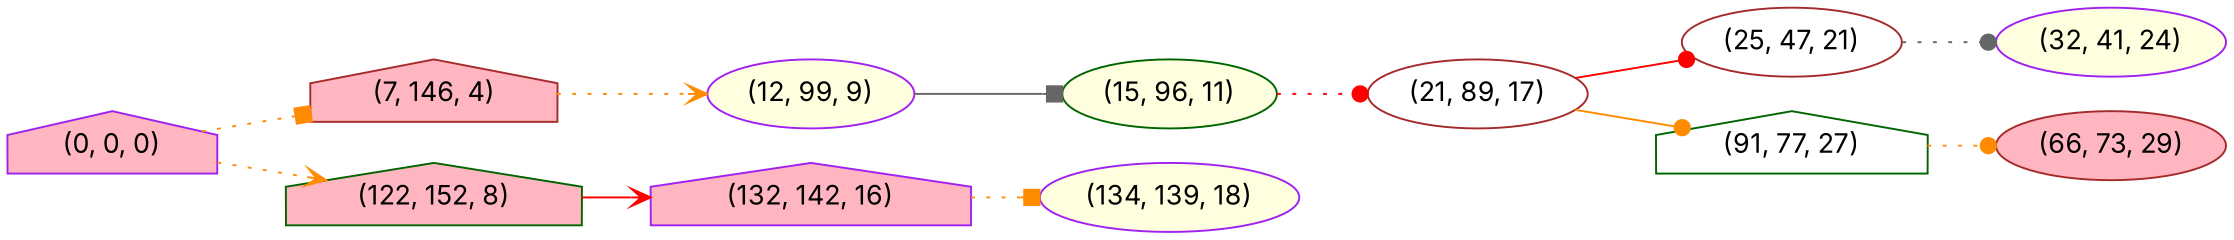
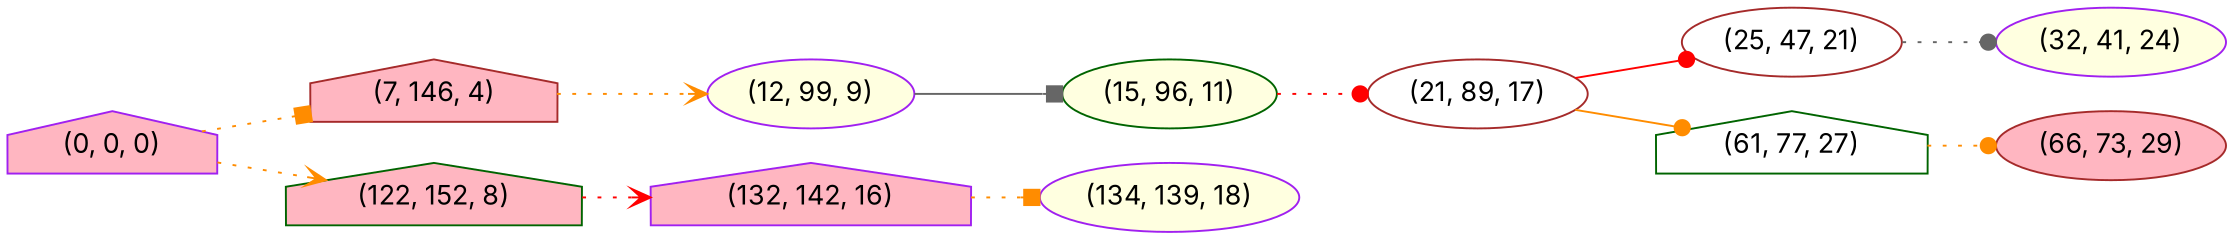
node "(91, 77, 27)": label "(91, 77, 27)" -> "(61, 77, 27)"
edge "(122, 152, 8)" -> "(132, 142, 16)": style solid -> dotted
